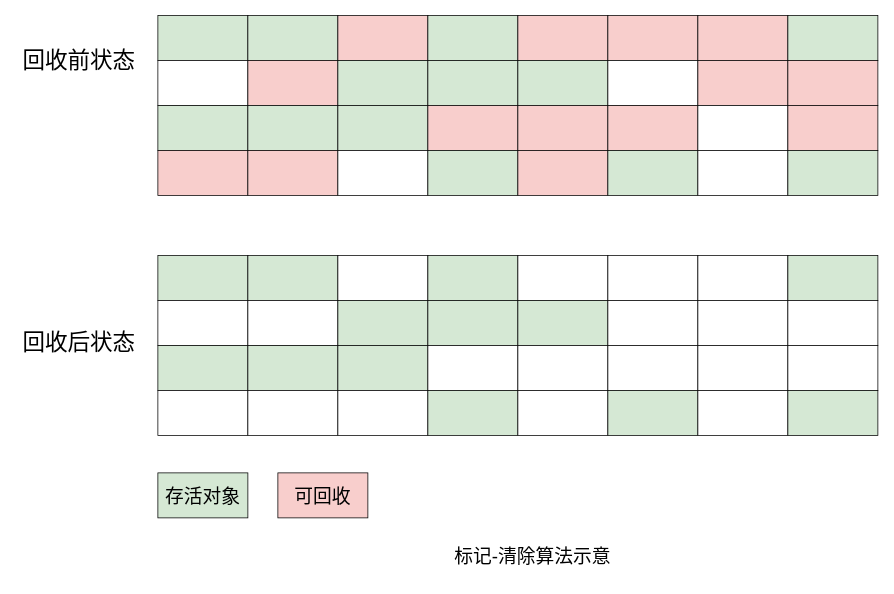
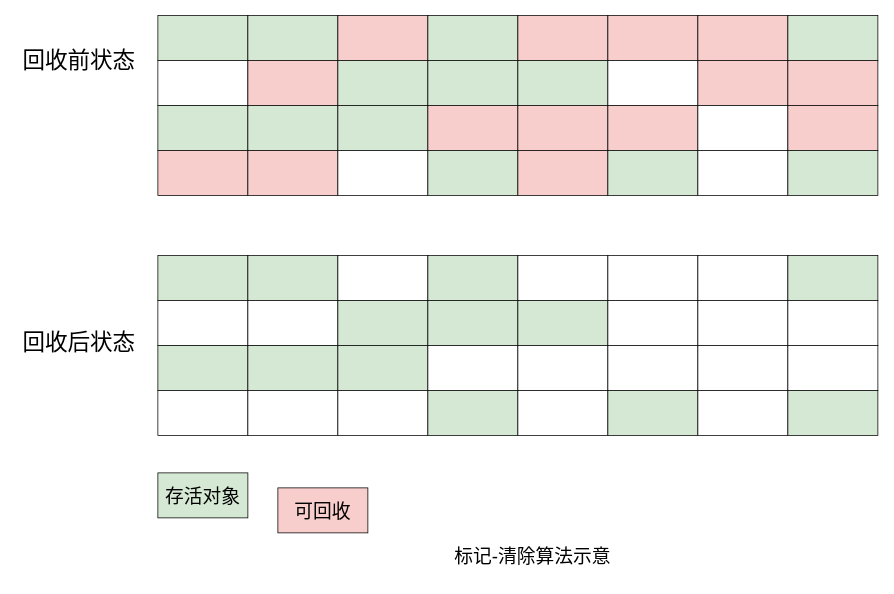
node "可回收": moved (323, 495) -> (323, 510)
